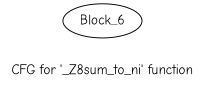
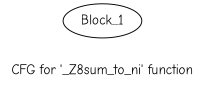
node "Block_6": label "Block_6" -> "Block_1"
